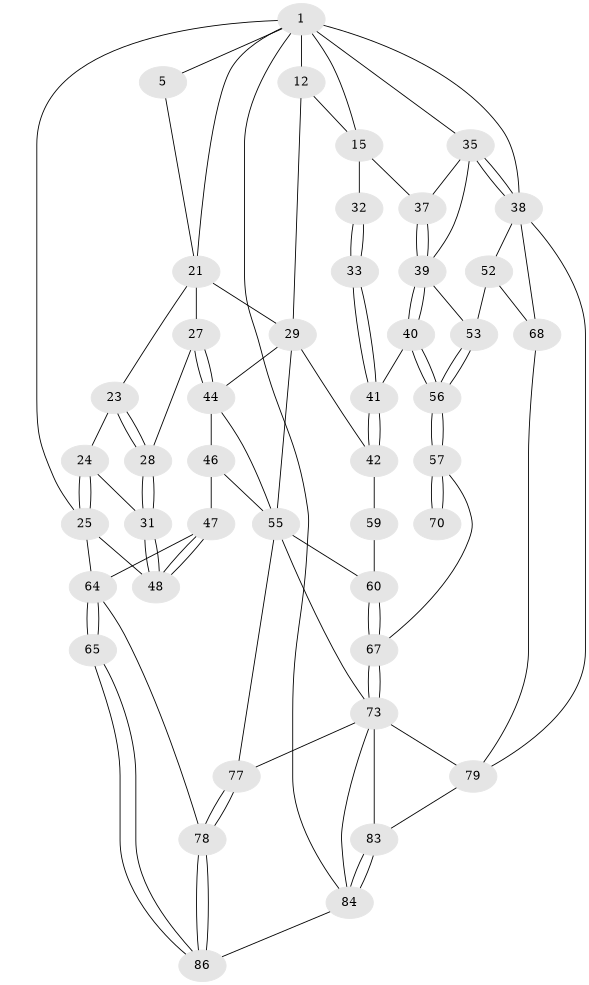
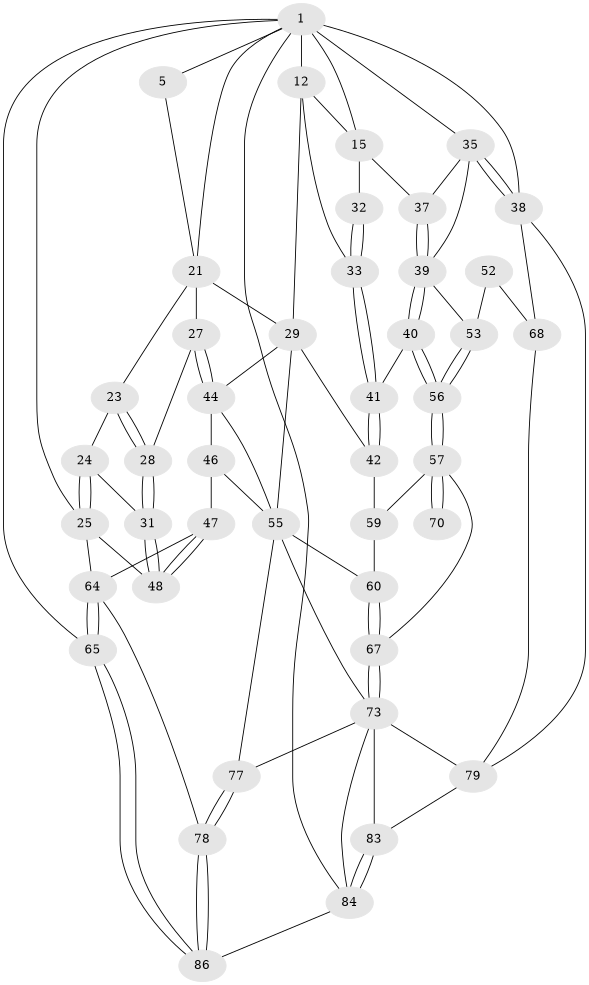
edge "12" -- "33": added
edge "1" -- "65": added
edge "38" -- "52": removed
edge "57" -- "59": added
